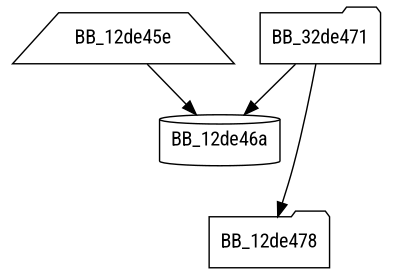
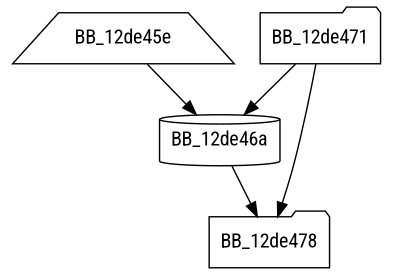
node "BB_32de471": label "BB_32de471" -> "BB_12de471"
edge "BB_12de46a" -> "BB_12de478": added
